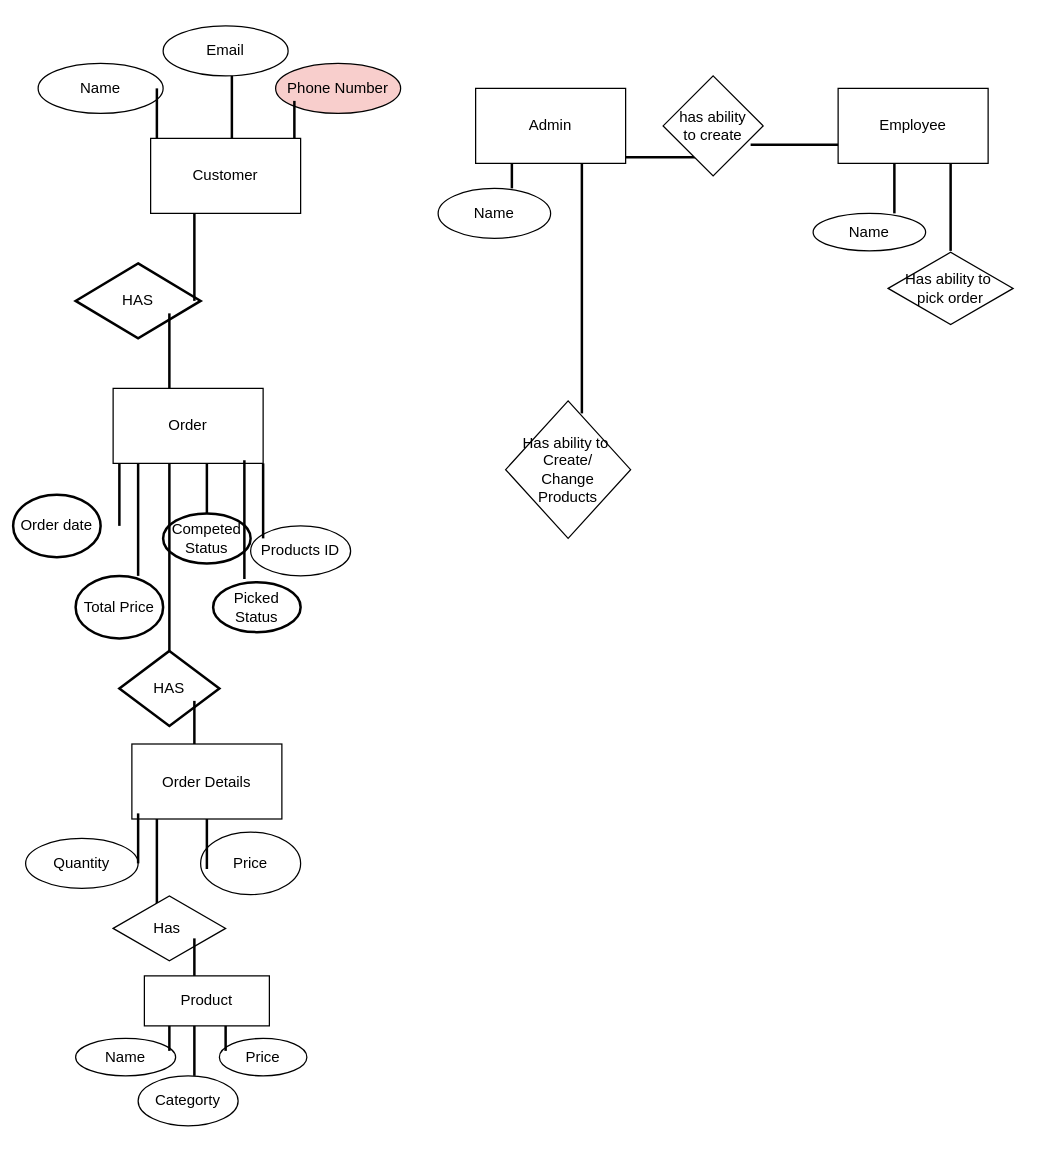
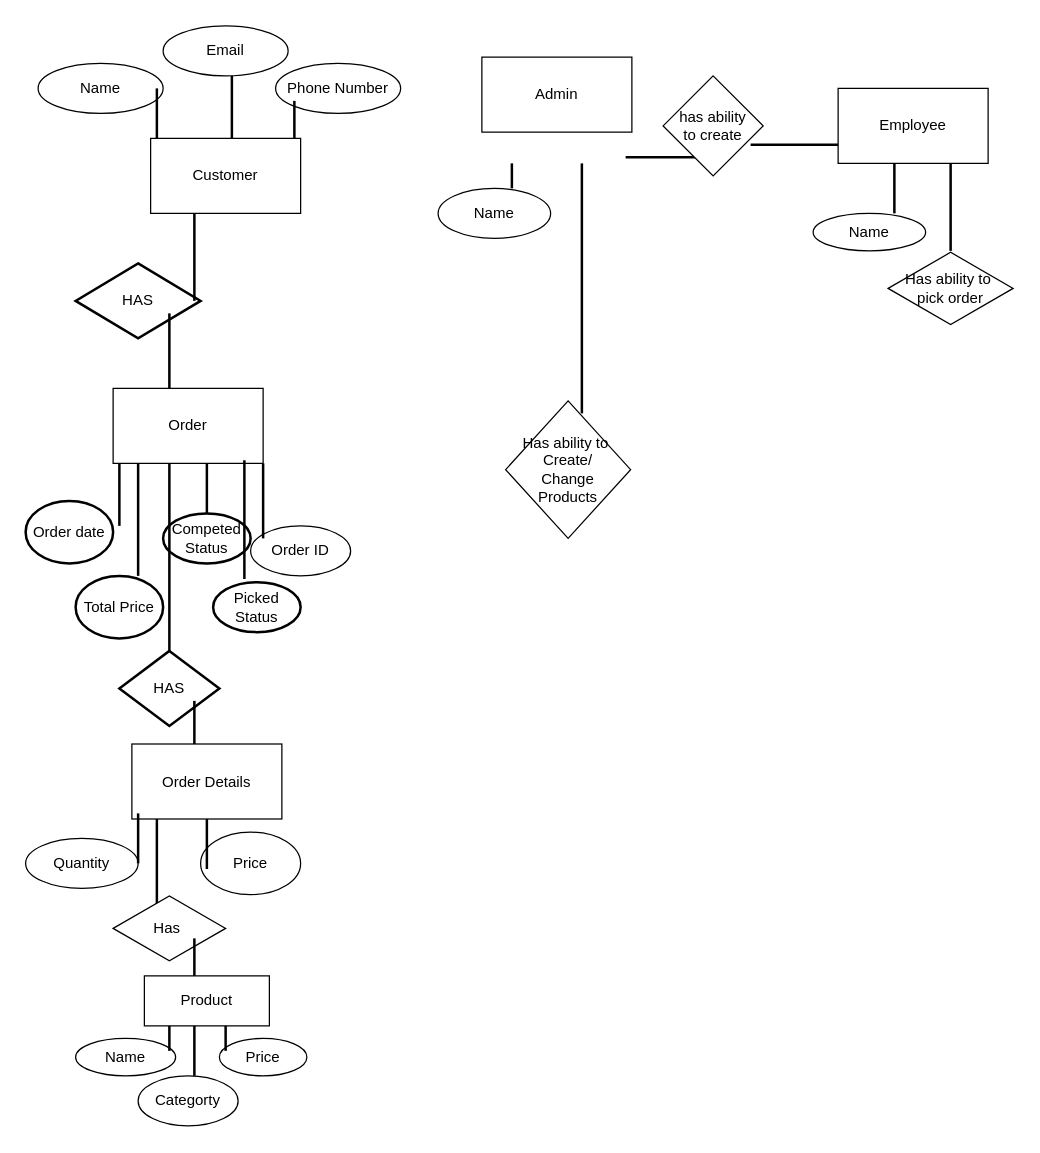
node "Phone Number": fillcolor #f8cecc -> #ffffff
node "Admin": moved (551, 126) -> (557, 94)
node "Order date": moved (57, 526) -> (69, 532)
node "Products ID": label "Products ID" -> "Order ID"
